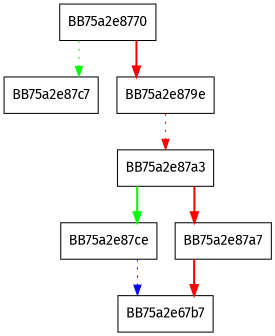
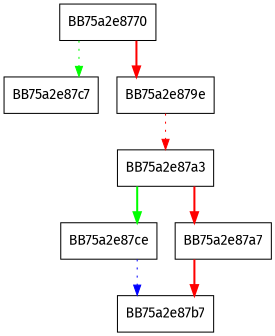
node "BB75a2e67b7": label "BB75a2e67b7" -> "BB75a2e87b7"
